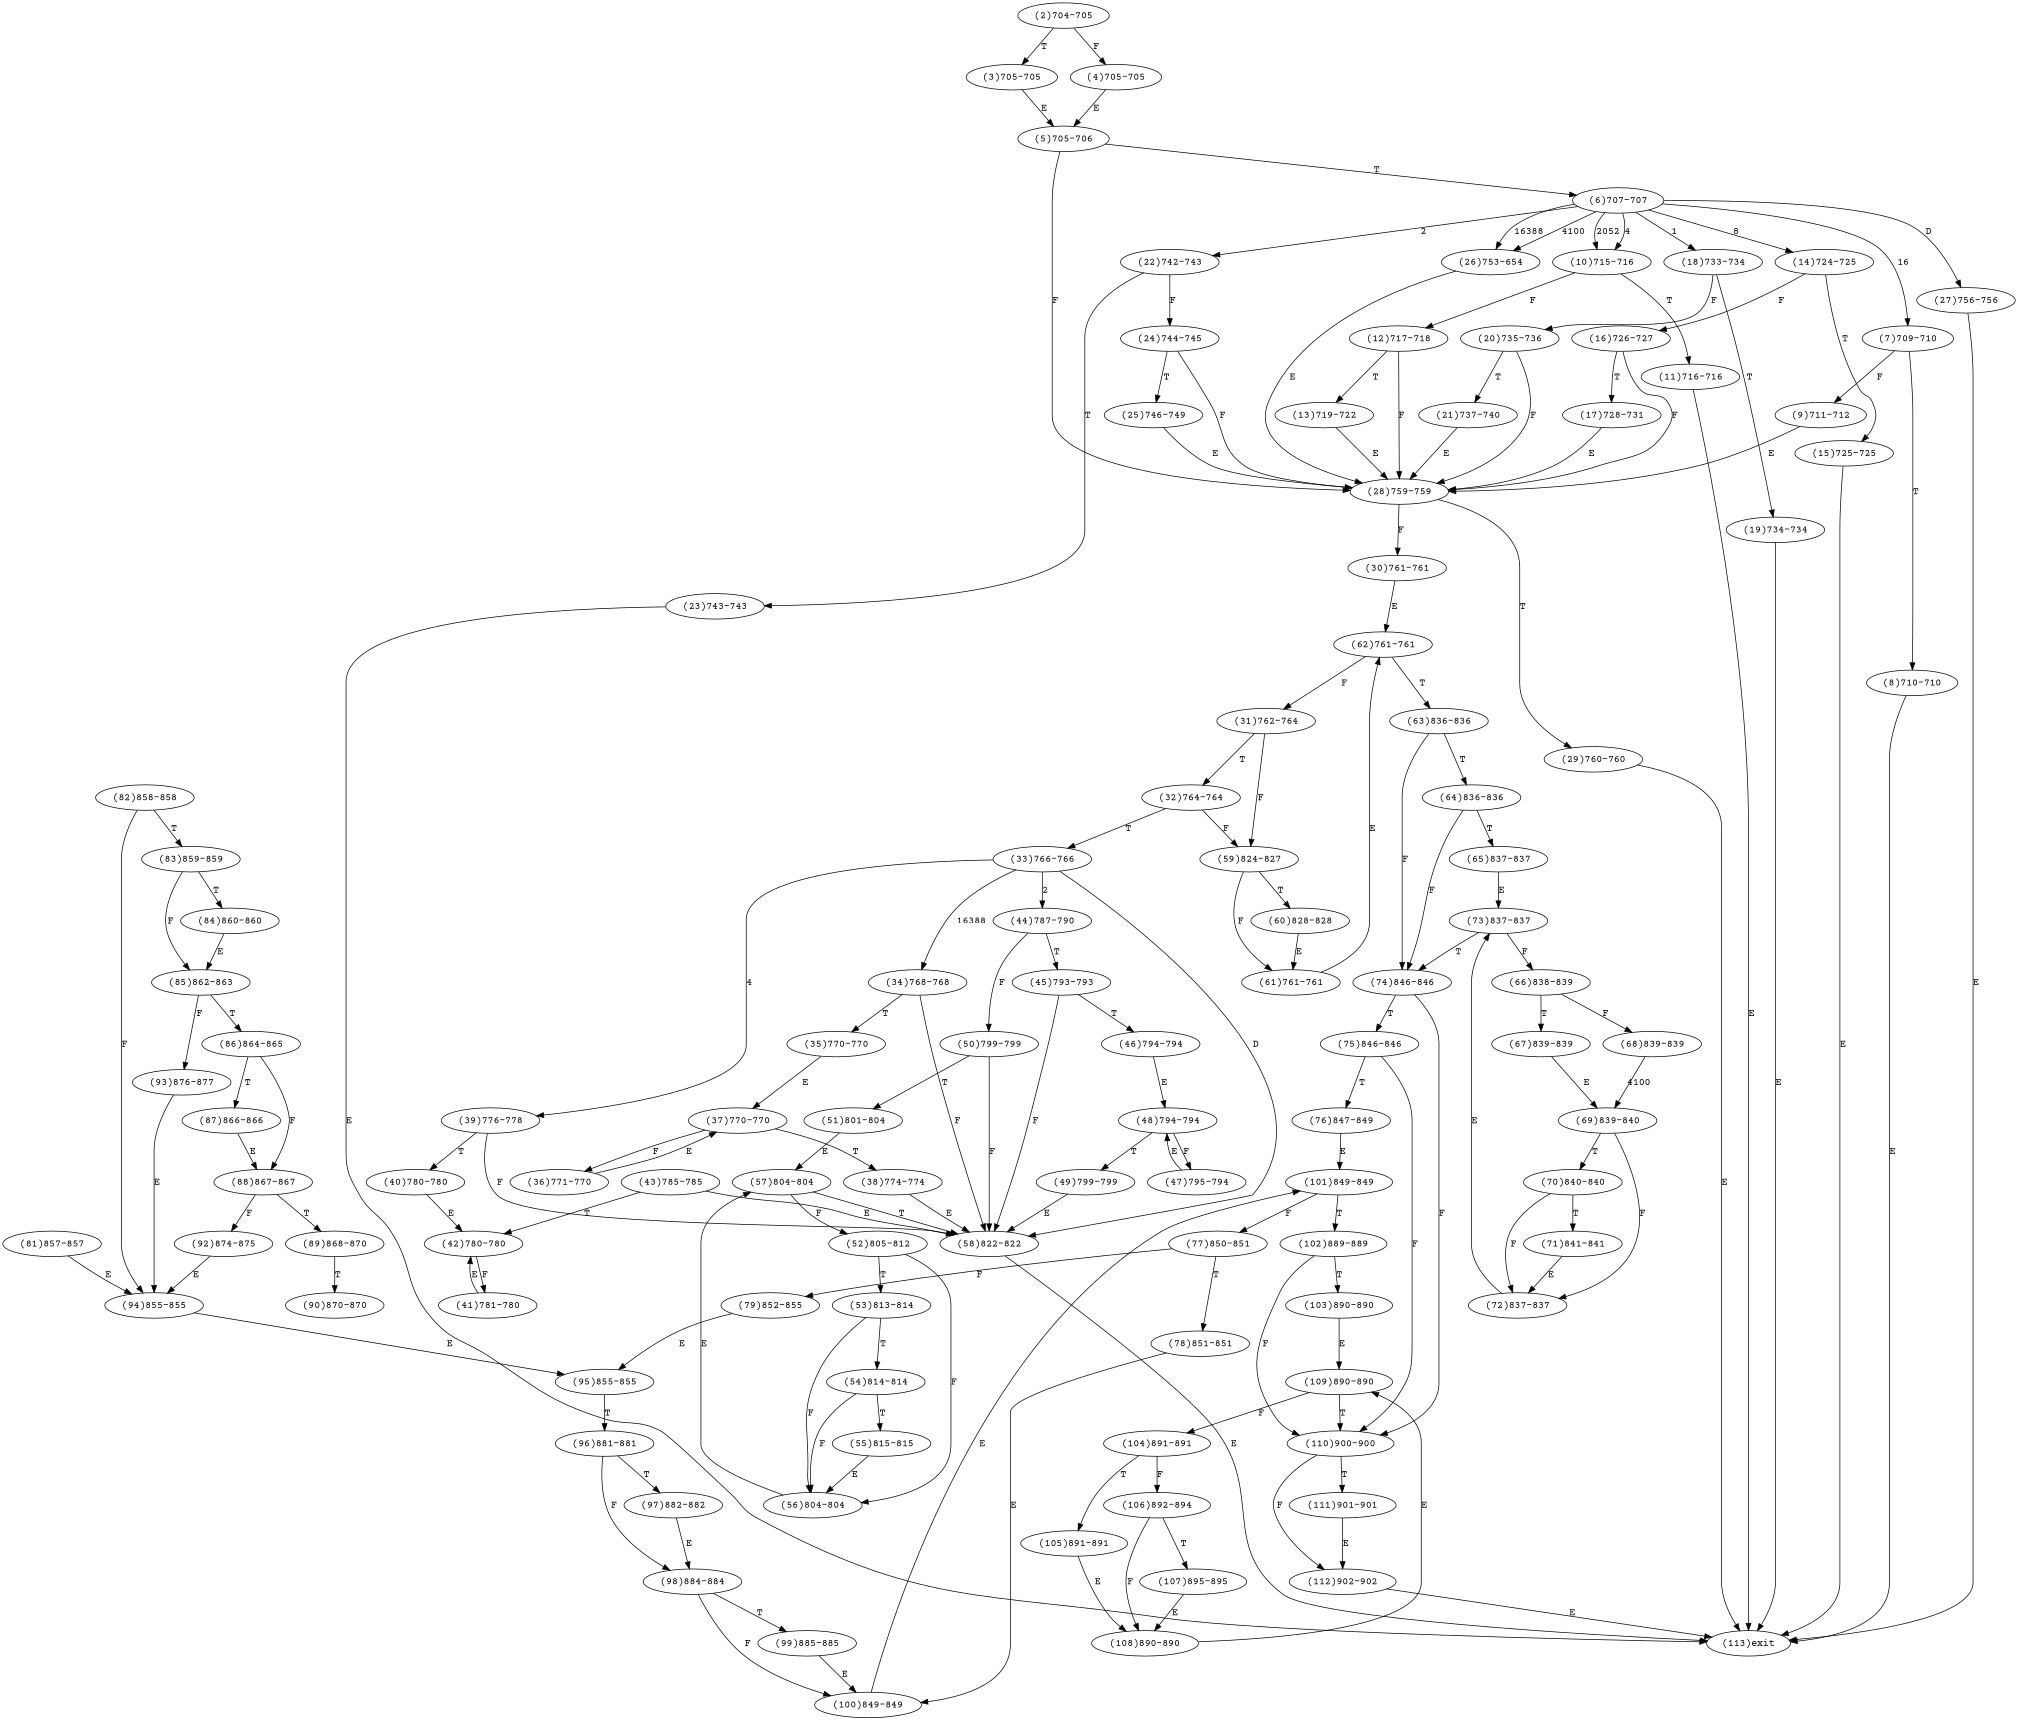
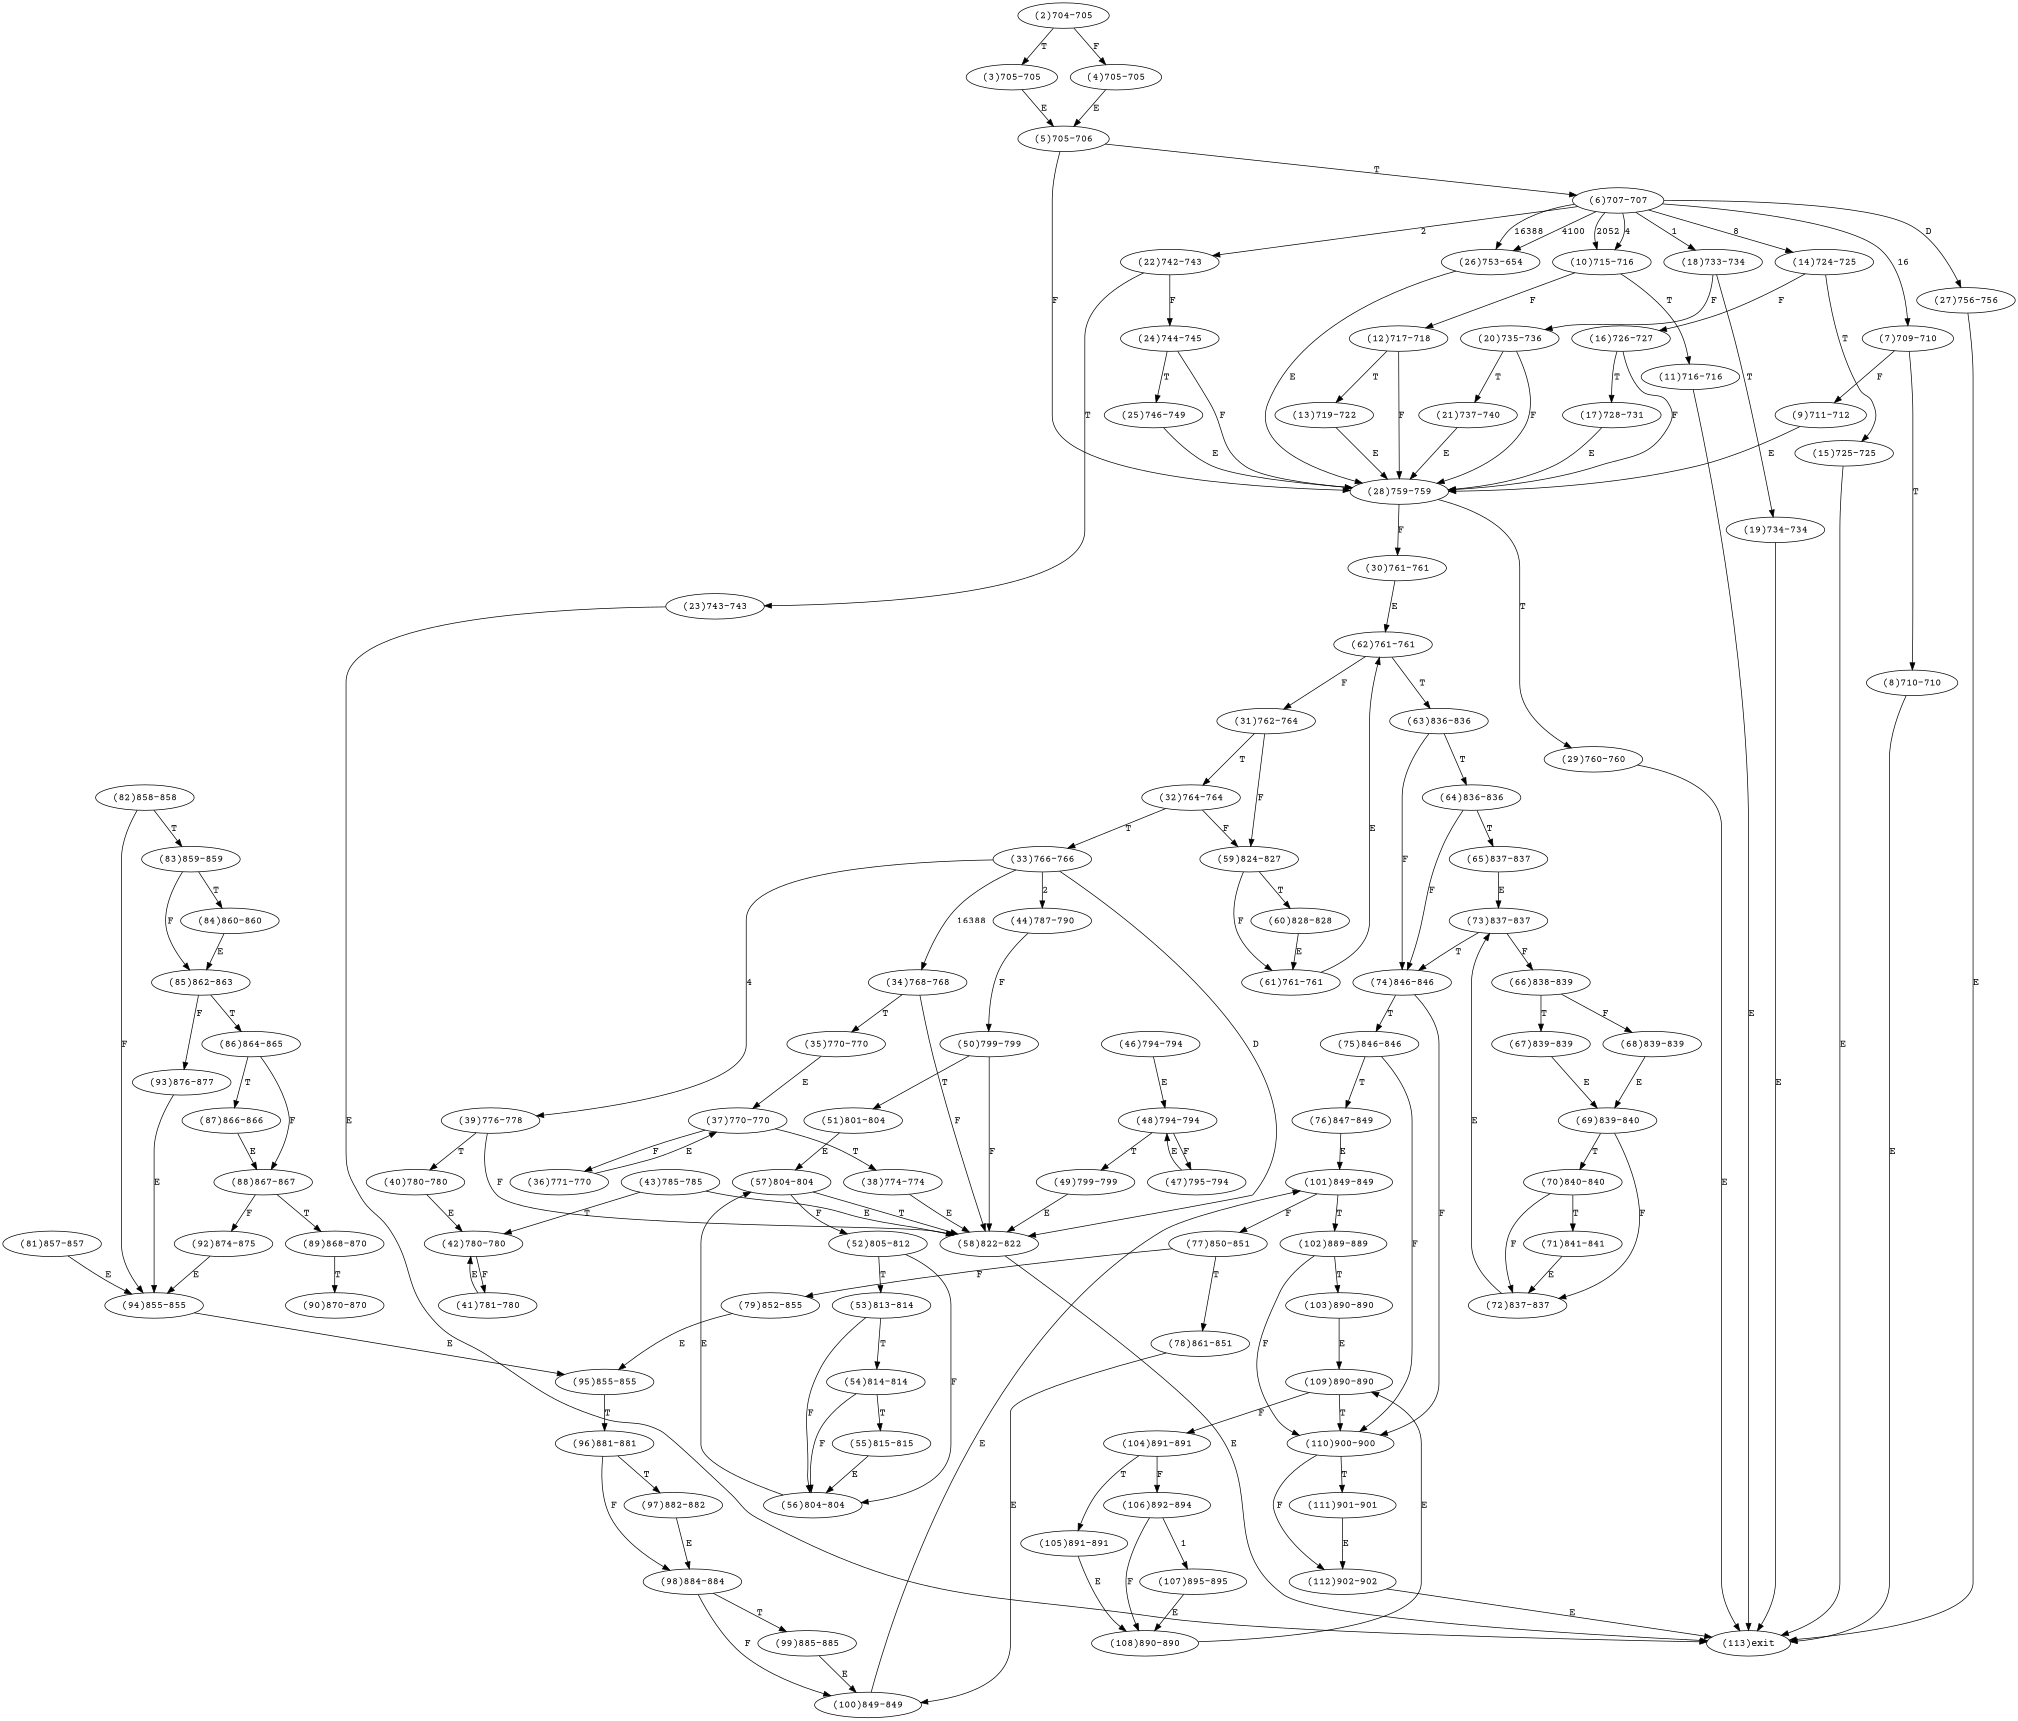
node "(45)793-793": removed
edge "(68)839-839" -> "(69)839-840": label "4100" -> "E"
node "(78)851-851": label "(78)851-851" -> "(78)861-851"
edge "(106)892-894" -> "(107)895-895": label "T" -> "1"
